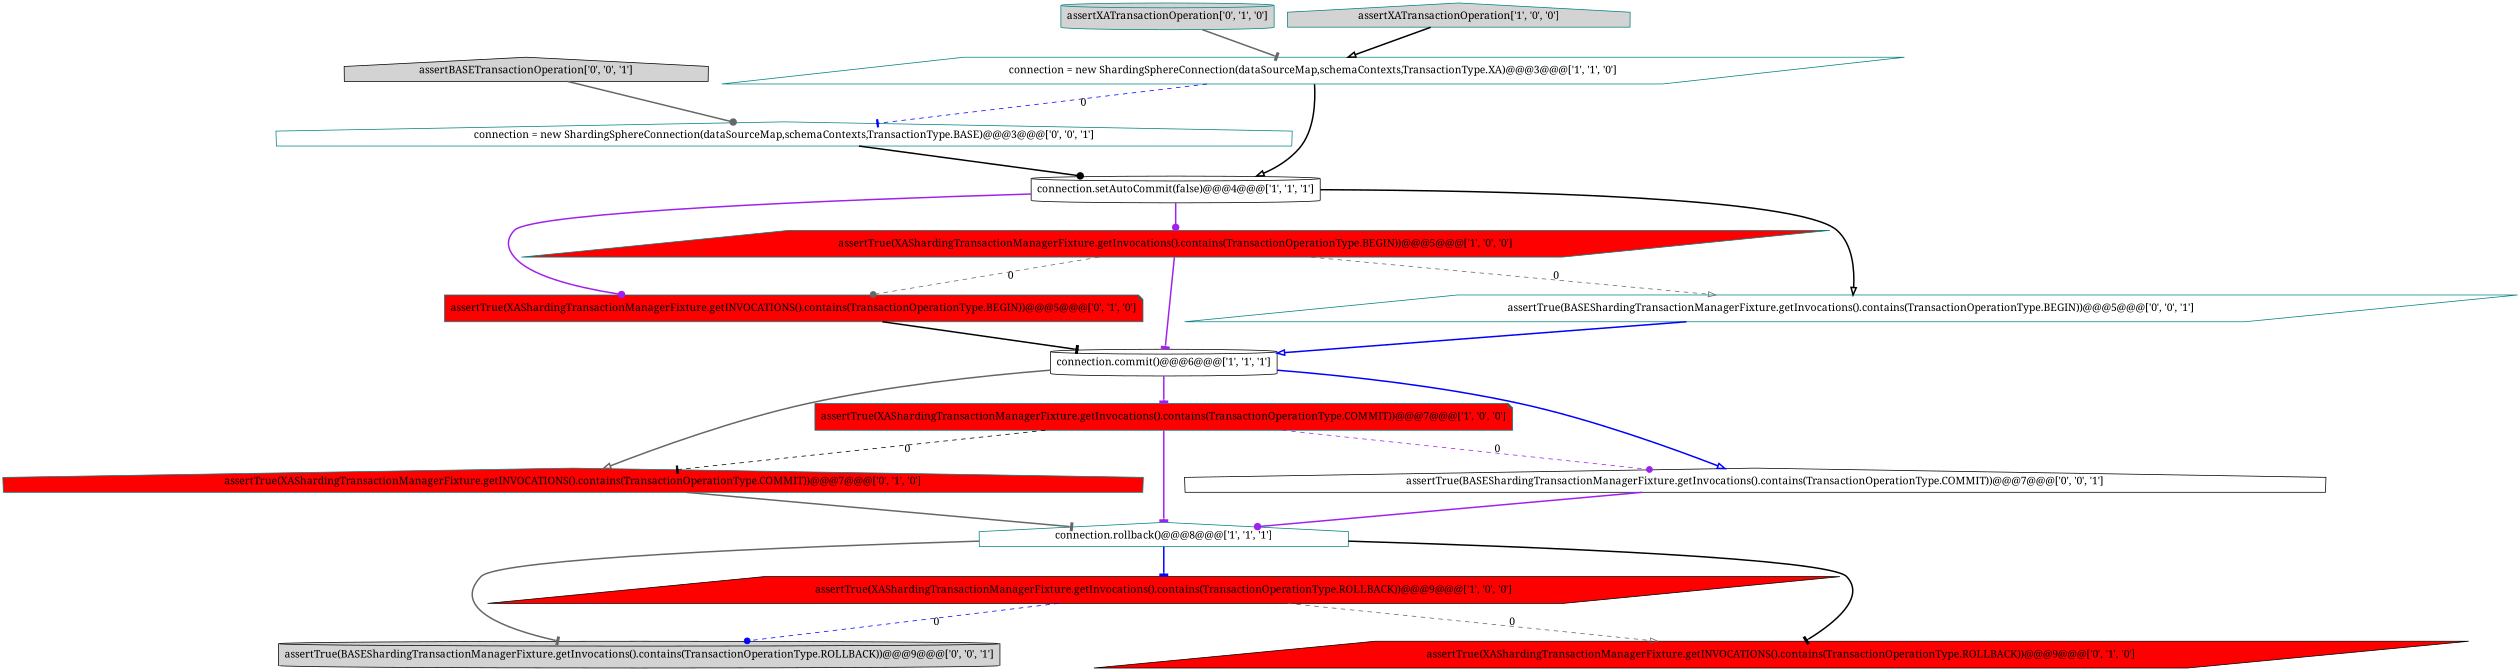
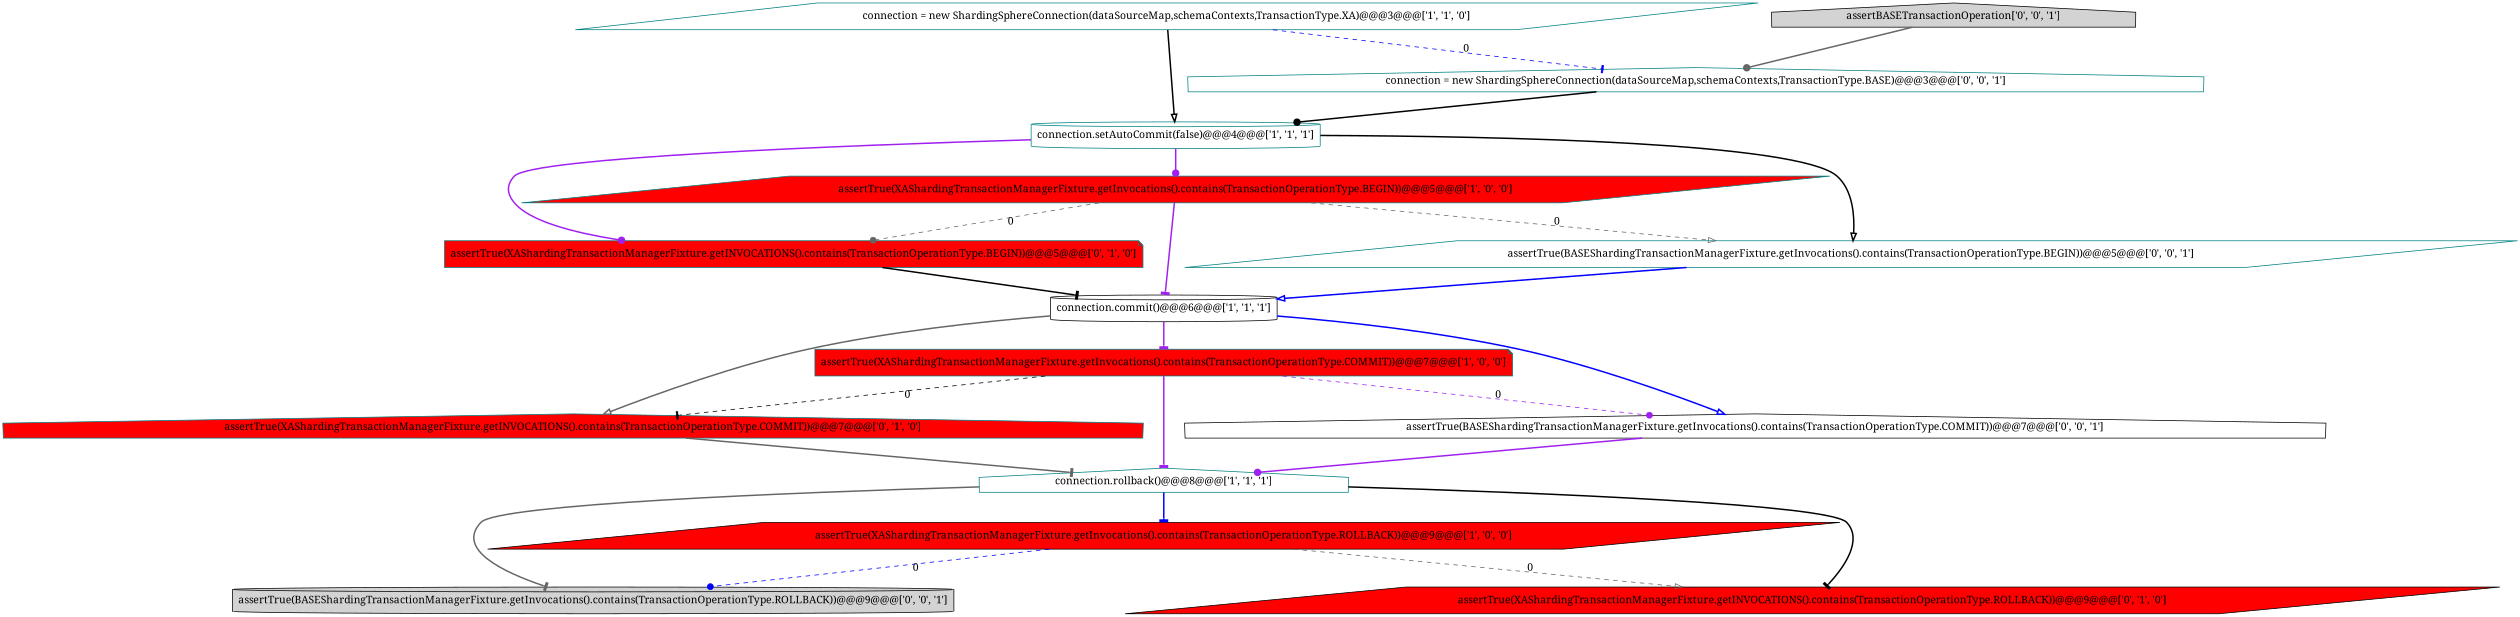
node "assertXATransactionOperation['0', '1', '0']": removed
node "assertXATransactionOperation['1', '0', '0']": removed
node "connection.setAutoCommit(false)@@@4@@@['1', '1', '1']": color black -> teal
